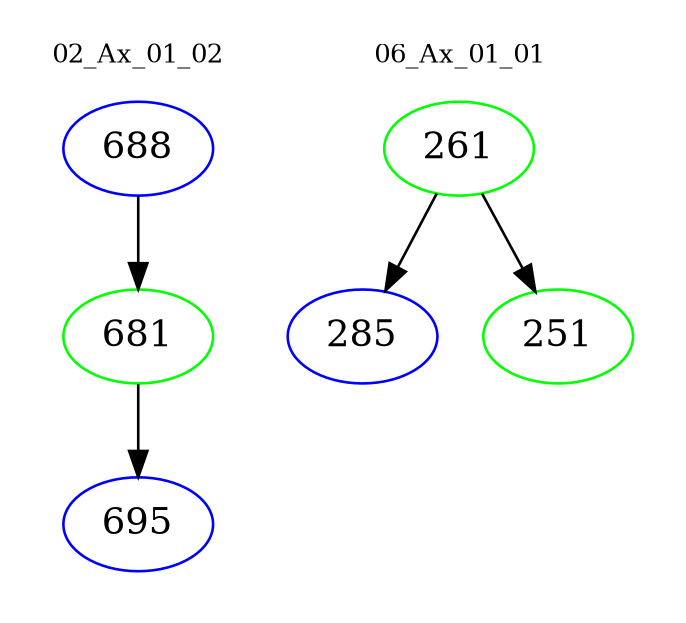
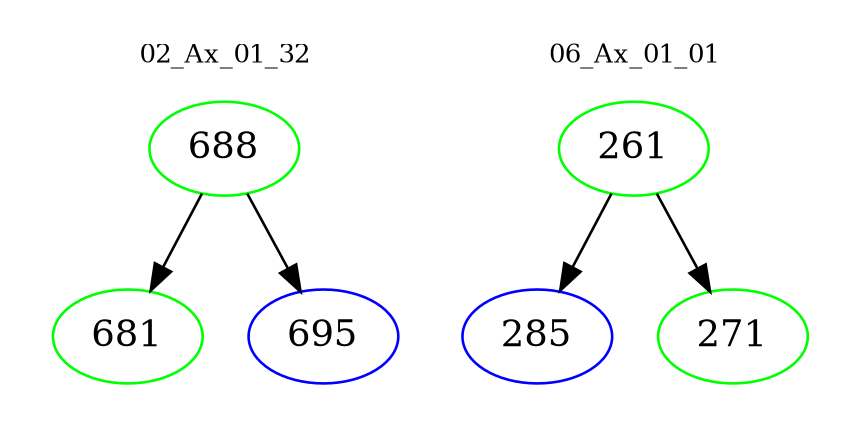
cluster "02_Ax_01_02": label "02_Ax_01_02" -> "02_Ax_01_32"
node "688": color blue -> green
node "251": label "251" -> "271"
edge "681" -> "695": now "688" -> "695"
